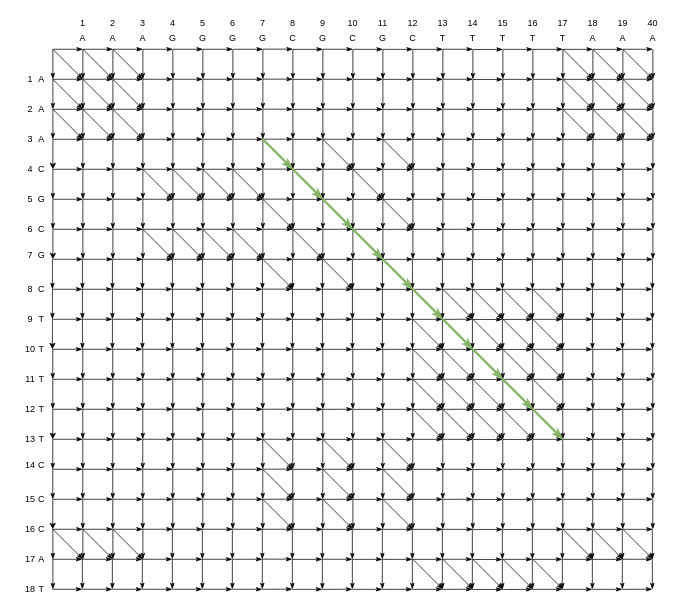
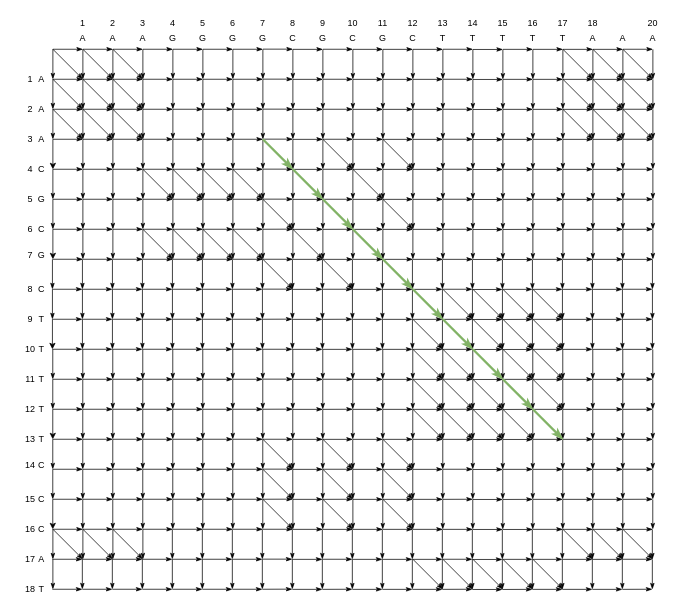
node "19": removed
node "40": label "40" -> "20"
